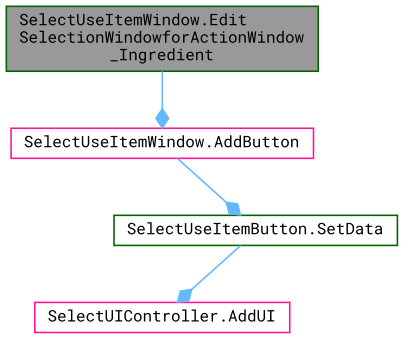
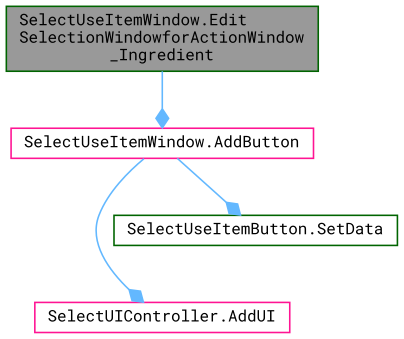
edge "SelectUseItemButton.SetData" -> "SelectUIController.AddUI": now "SelectUseItemWindow.AddButton" -> "SelectUIController.AddUI"
